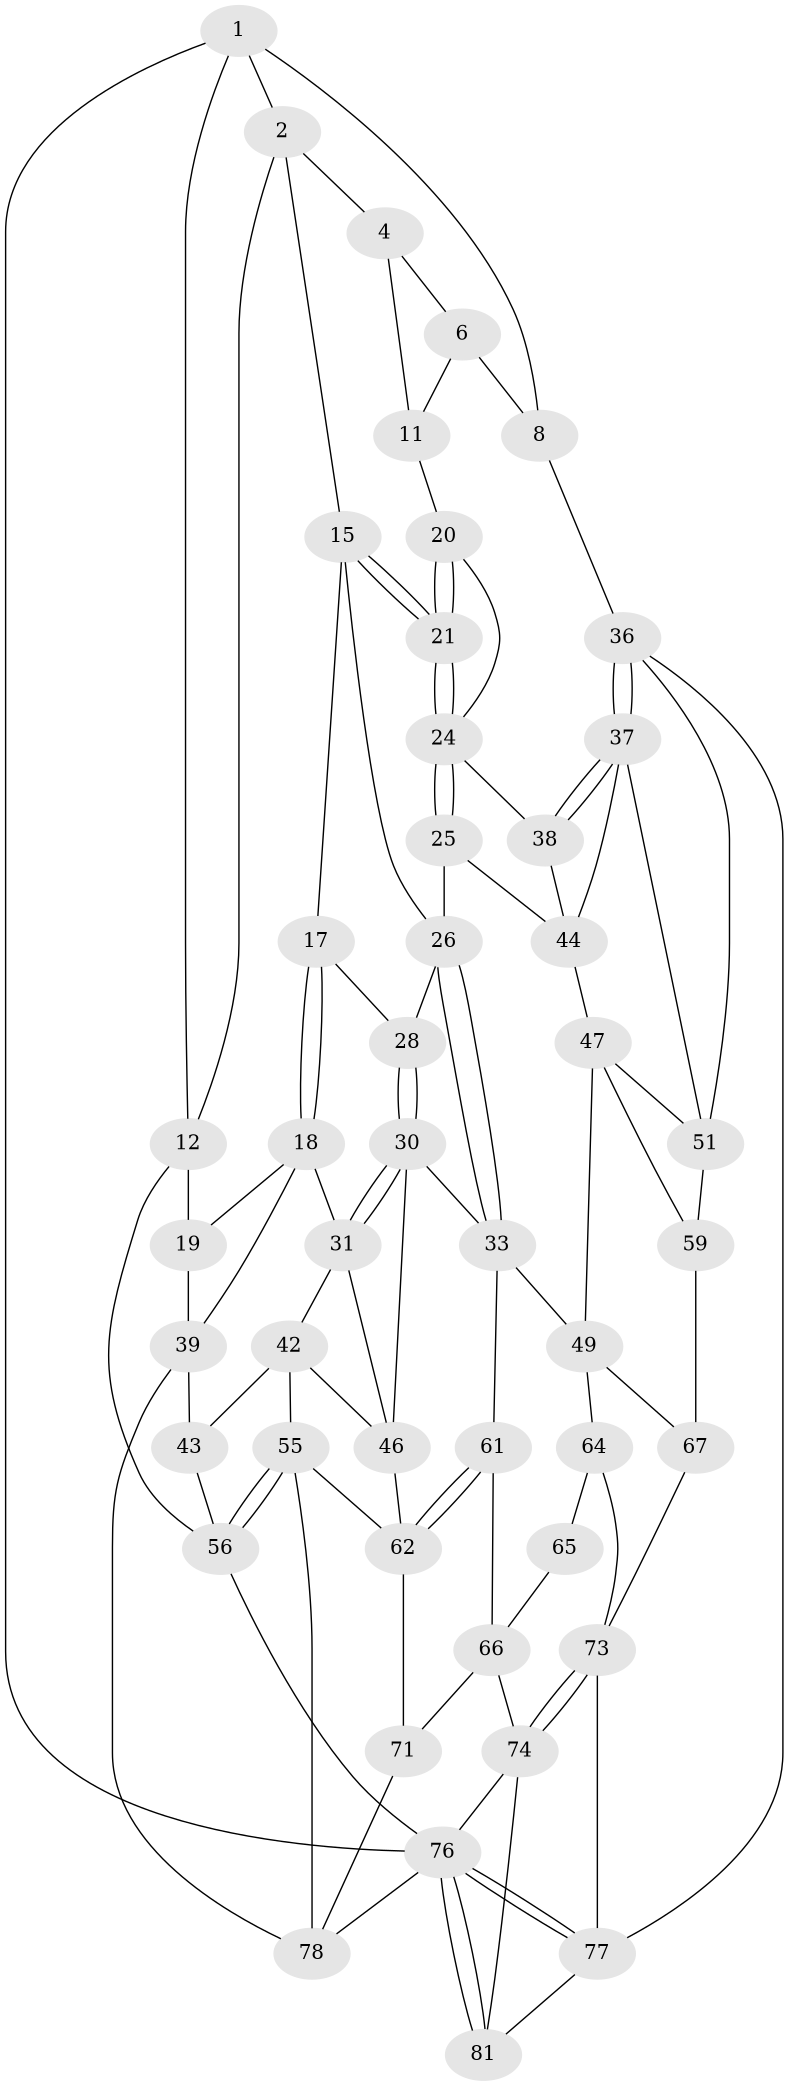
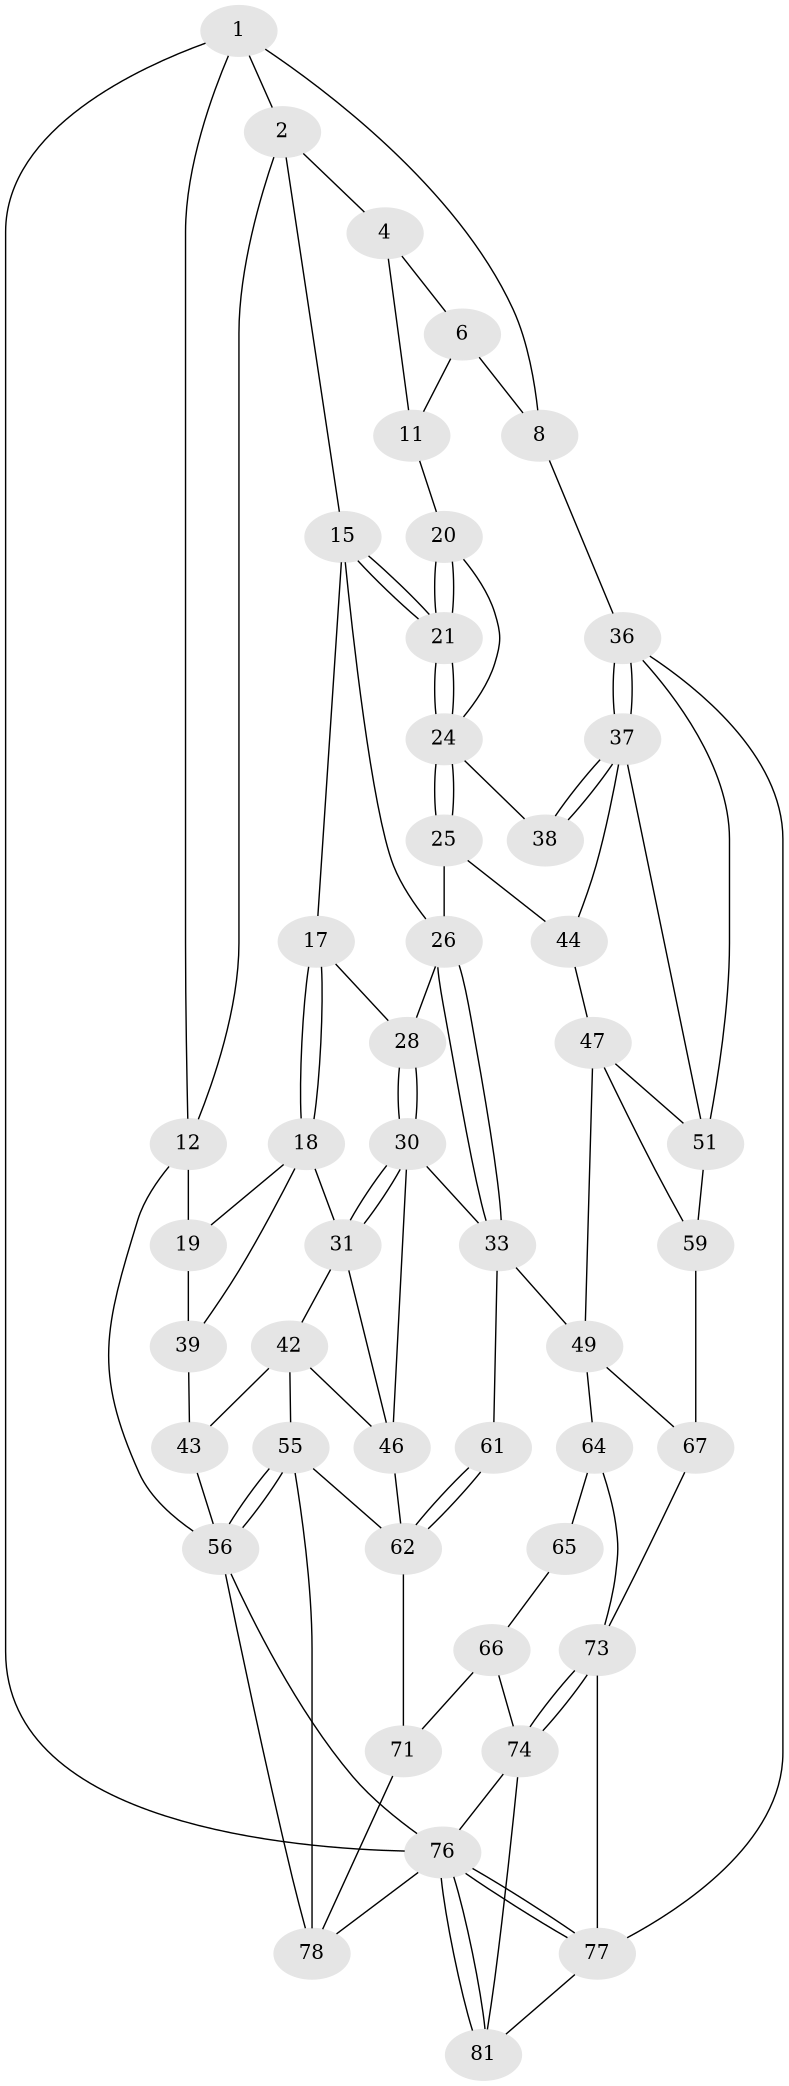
edge "38" -- "44": removed
edge "61" -- "66": removed
edge "39" -- "78": now "56" -- "78"
